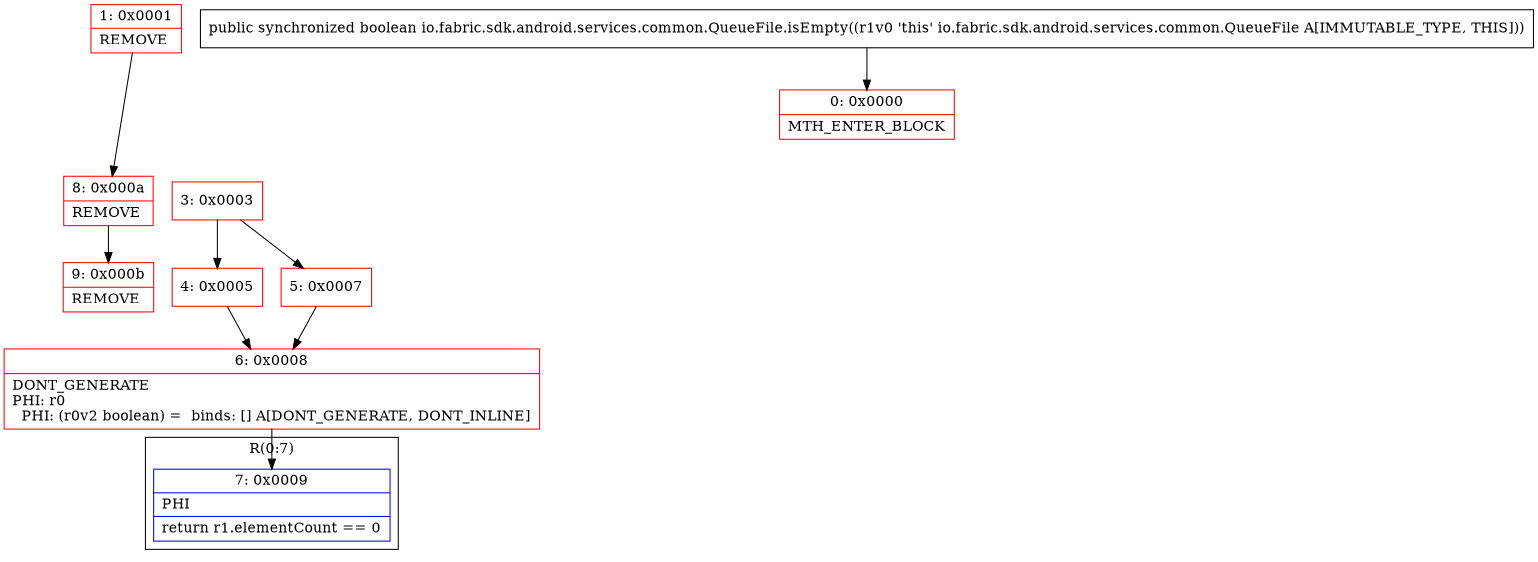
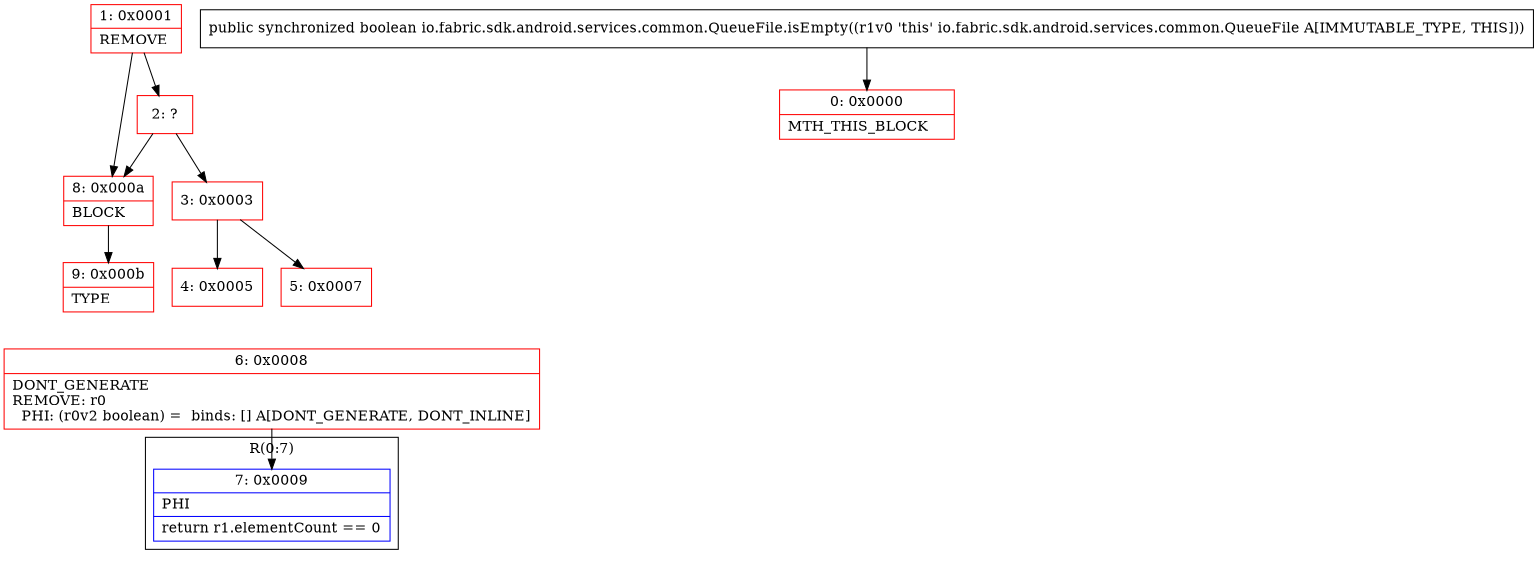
node "2: ?": added
node "0: 0x0000": text "MTH_ENTER_BLOCK" -> "MTH_THIS_BLOCK"
node "8: 0x000a": text "REMOVE" -> "BLOCK"
node "9: 0x000b": text "REMOVE" -> "TYPE"
edge "4: 0x0005" -> "6: 0x0008": removed
edge "5: 0x0007" -> "6: 0x0008": removed
node "6: 0x0008": text "PHI: r0" -> "REMOVE: r0"
